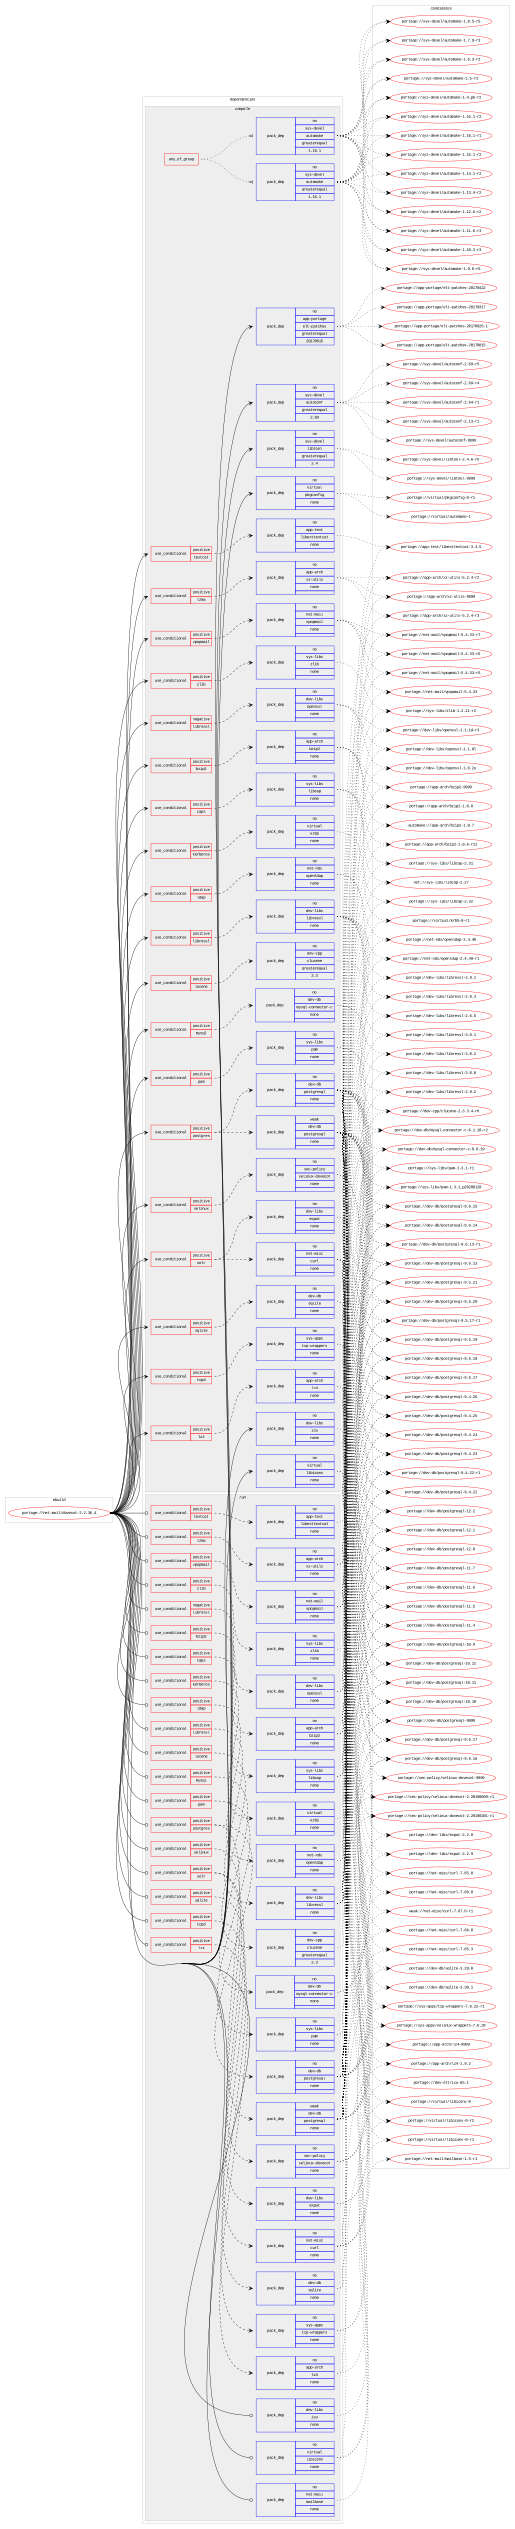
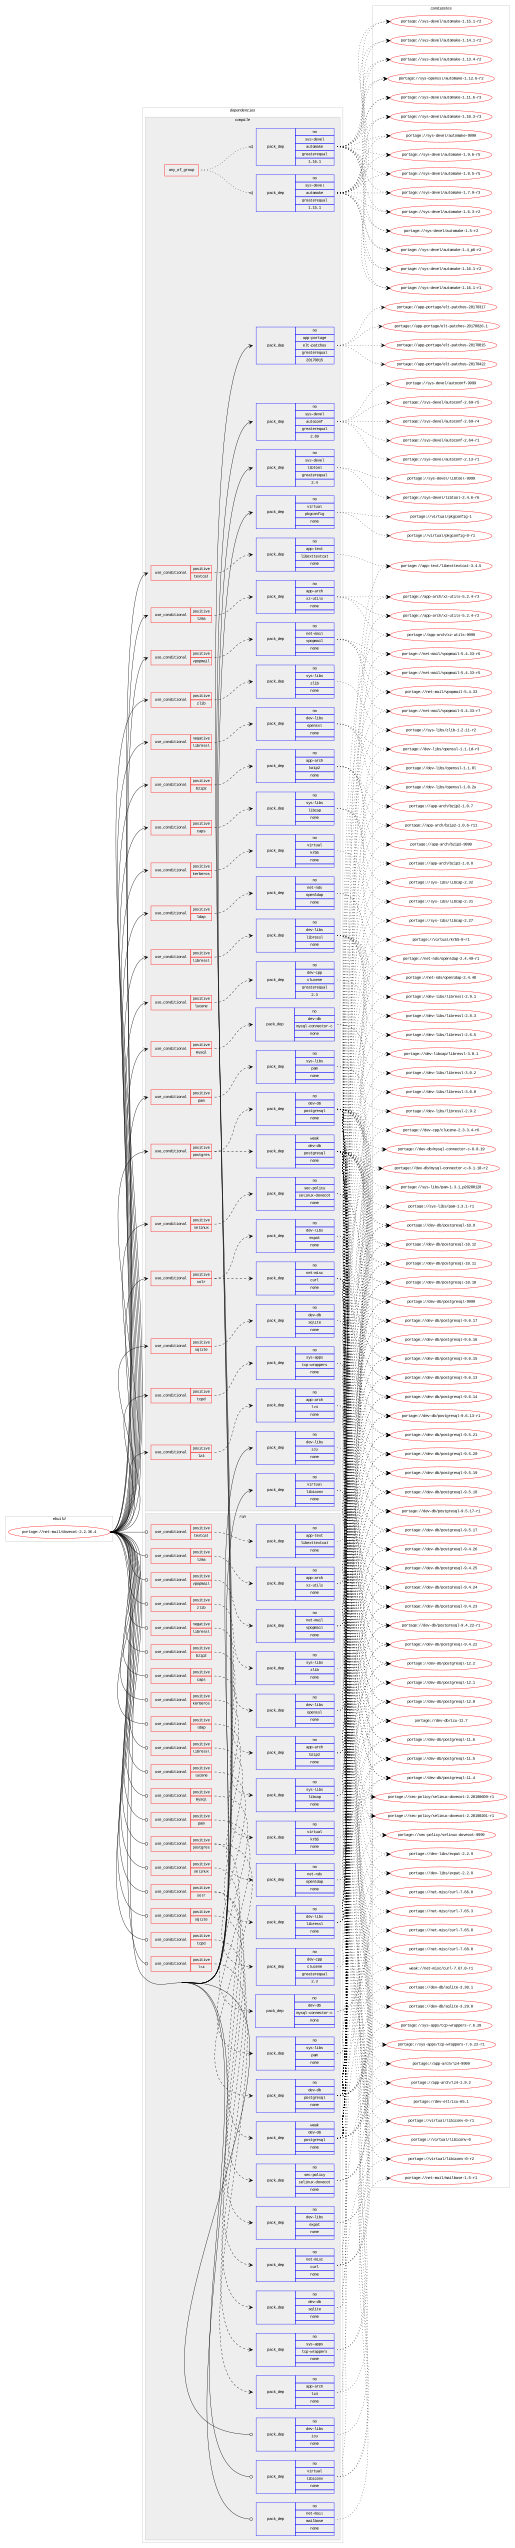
node "portage://sys-devel/automake-9999": added
node "portage://sys-devel/automake-1.12.6-r2": label "portage://sys-devel/automake-1.12.6-r2" -> "portage://sys-openssl/automake-1.12.6-r2"
node "portage://virtual/automake-1": label "portage://virtual/automake-1" -> "portage://virtual/pkgconfig-1"
node "automake://app-arch/bzip2-1.0.7": label "automake://app-arch/bzip2-1.0.7" -> "portage://app-arch/bzip2-1.0.7"
node "net://sys-libs/libcap-2.27": label "net://sys-libs/libcap-2.27" -> "portage://sys-libs/libcap-2.27"
node "portage://dev-libs/libressl-3.0.1": label "portage://dev-libs/libressl-3.0.1" -> "portage://dev-libcap/libressl-3.0.1"
node "portage://dev-db/postgresql-11.7": label "portage://dev-db/postgresql-11.7" -> "portage://dev-db/icu-11.7"
node "portage://sys-apps/selinux-wrappers-7.6.28": label "portage://sys-apps/selinux-wrappers-7.6.28" -> "portage://sys-apps/tcp-wrappers-7.6.28"
